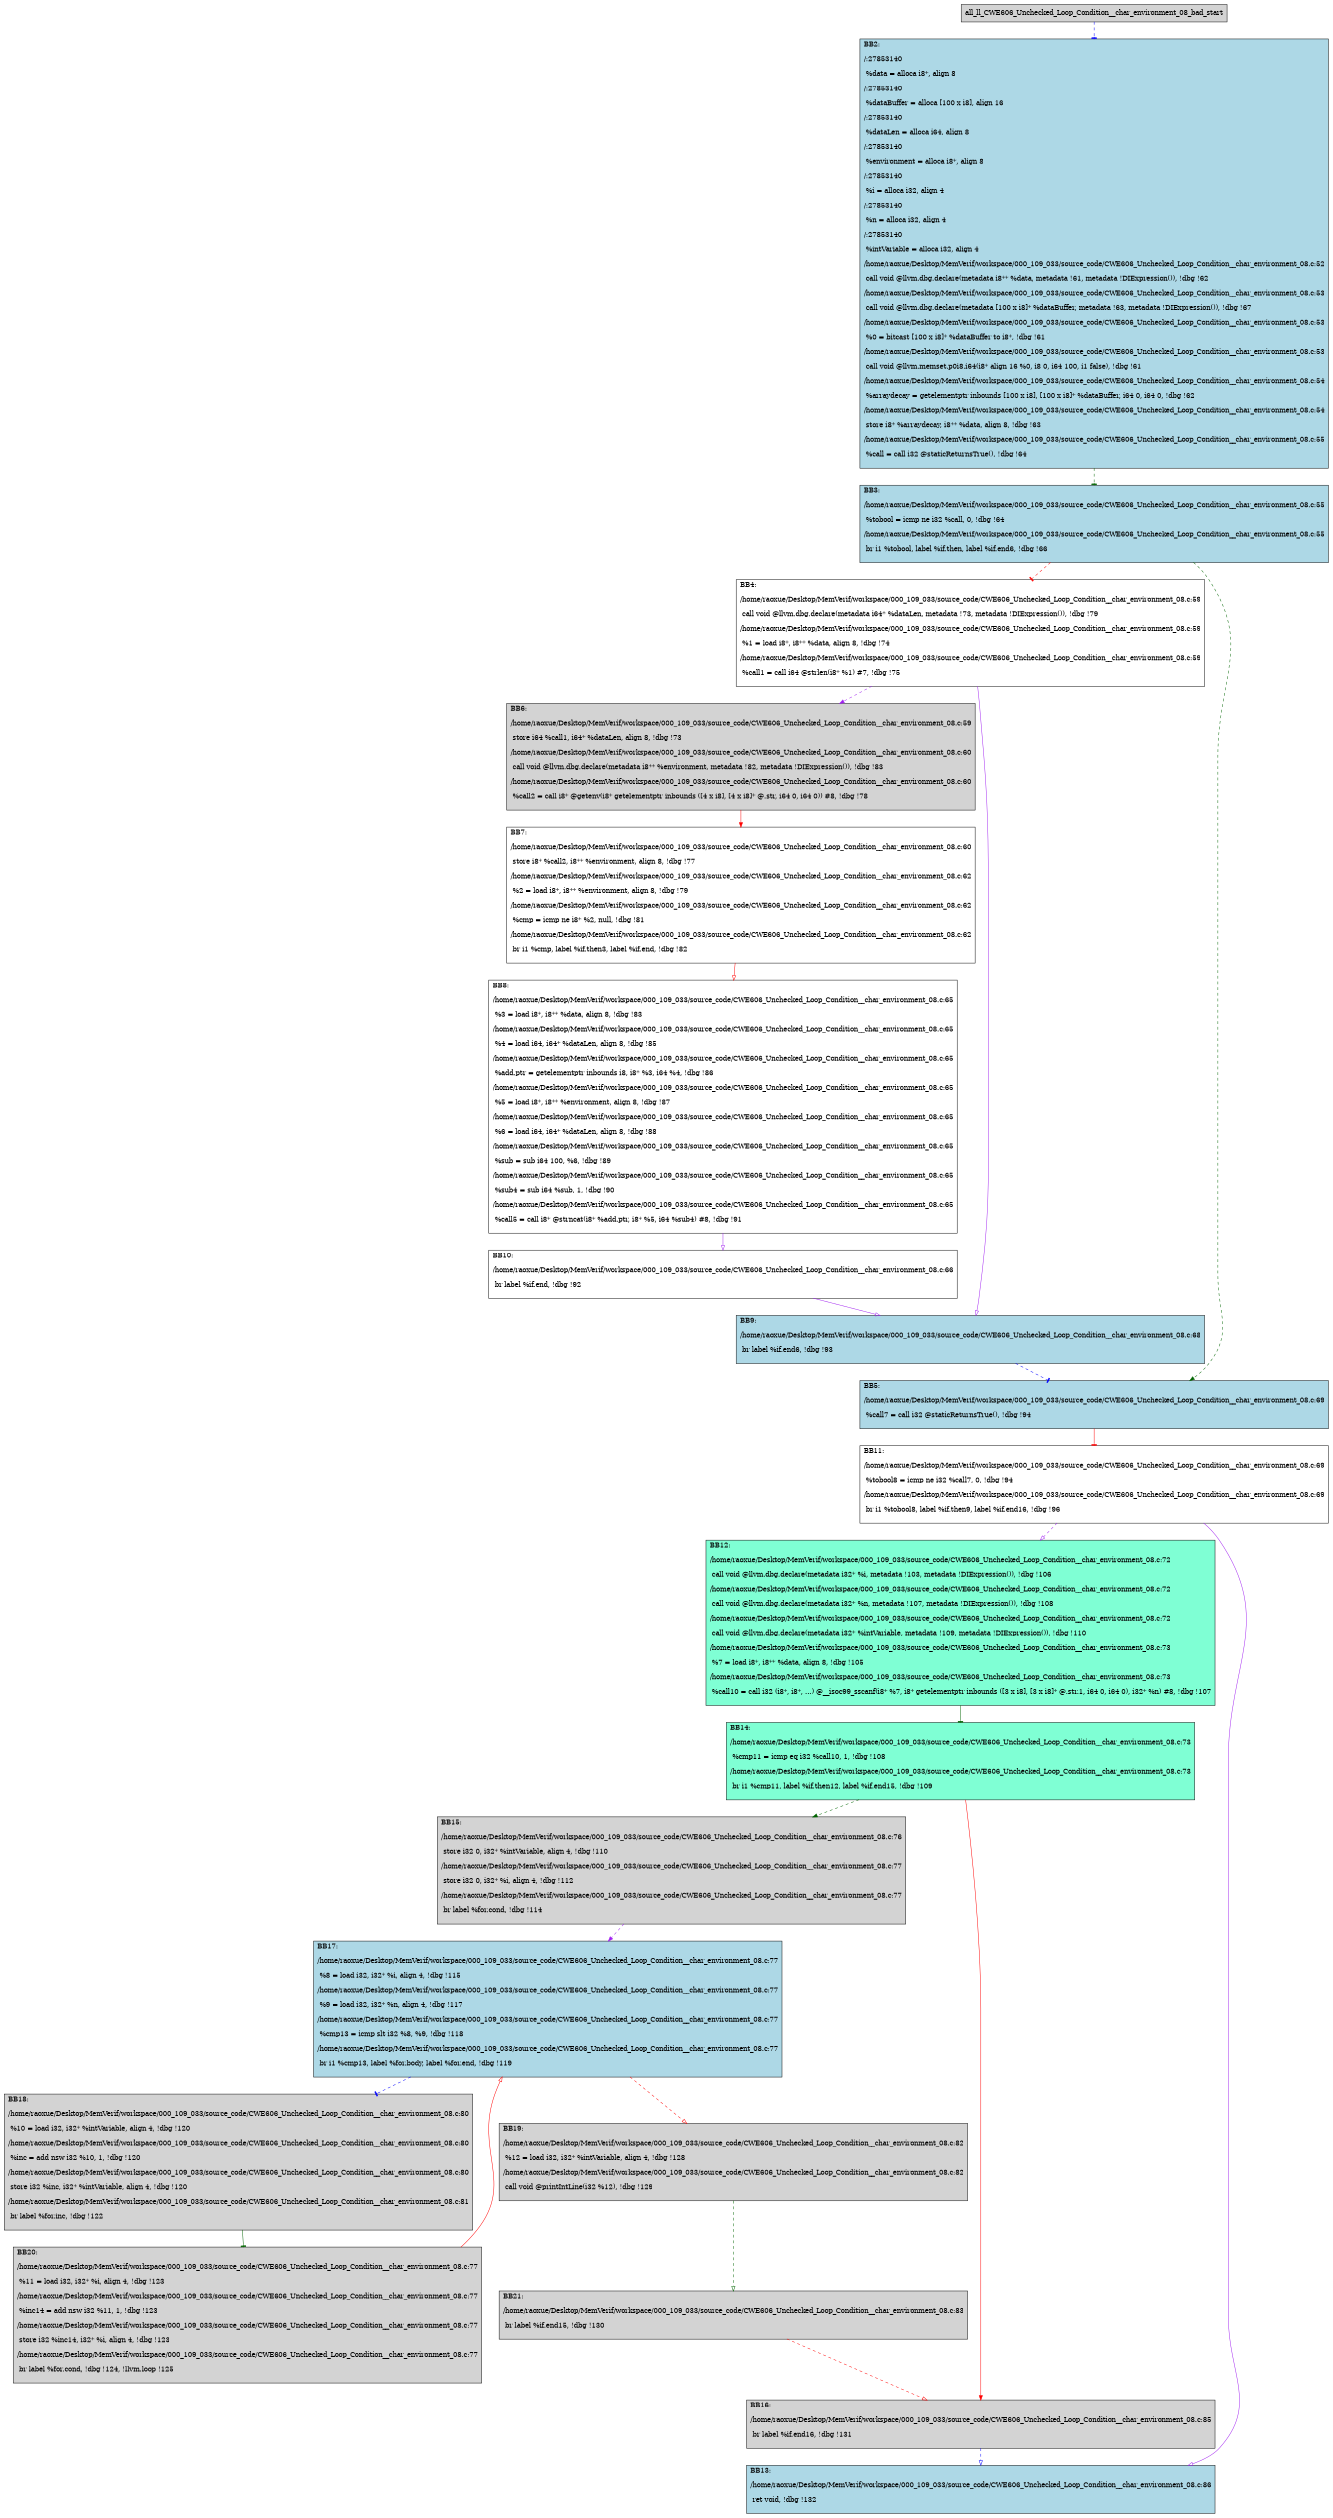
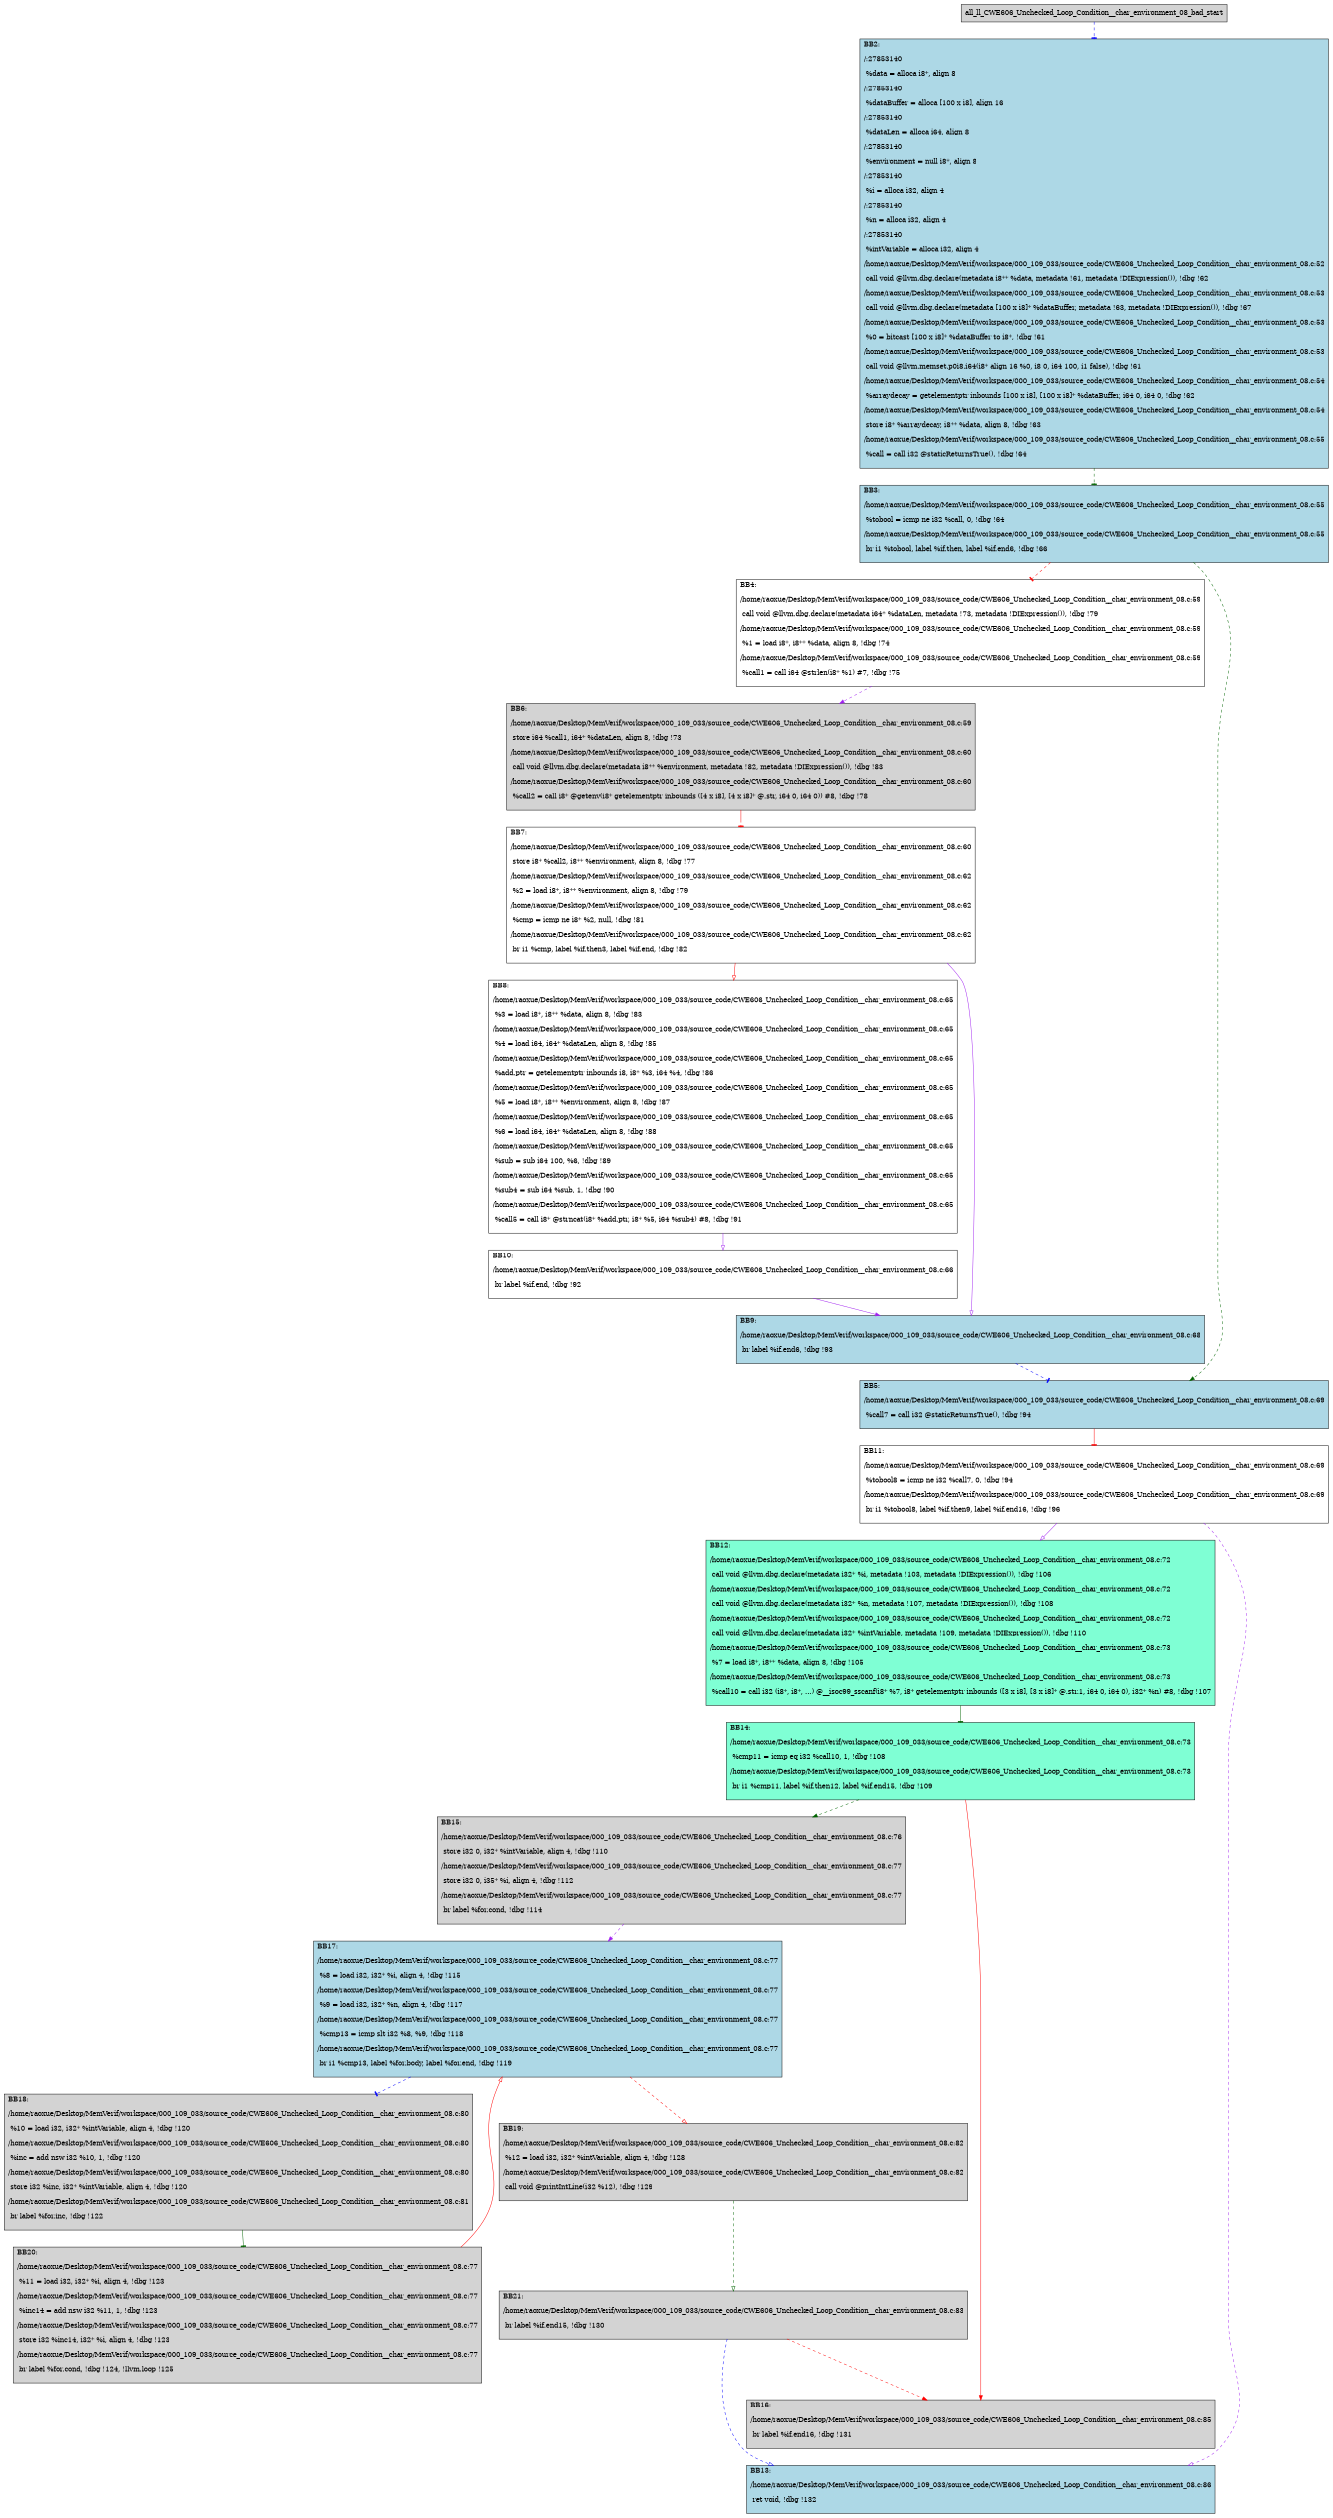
node "BB2:": text "%environment = alloca i8*, align 8" -> "%environment = null i8*, align 8"
edge "BB6:" -> "BB7:": arrowhead normal -> tee
edge "BB4:" -> "BB9:": now "BB7:" -> "BB9:"
edge "BB10:" -> "BB9:": arrowhead onormal -> normal
edge "BB11:" -> "BB12:": style dashed -> solid
node "BB15:": text "store i32 0, i32* %i, align 4, !dbg !112" -> "store i32 0, i35* %i, align 4, !dbg !112"
edge "BB11:" -> "BB13:": style solid -> dashed
edge "BB21:" -> "BB16:": arrowhead onormal -> normal
edge "BB16:" -> "BB13:": now "BB21:" -> "BB13:"
